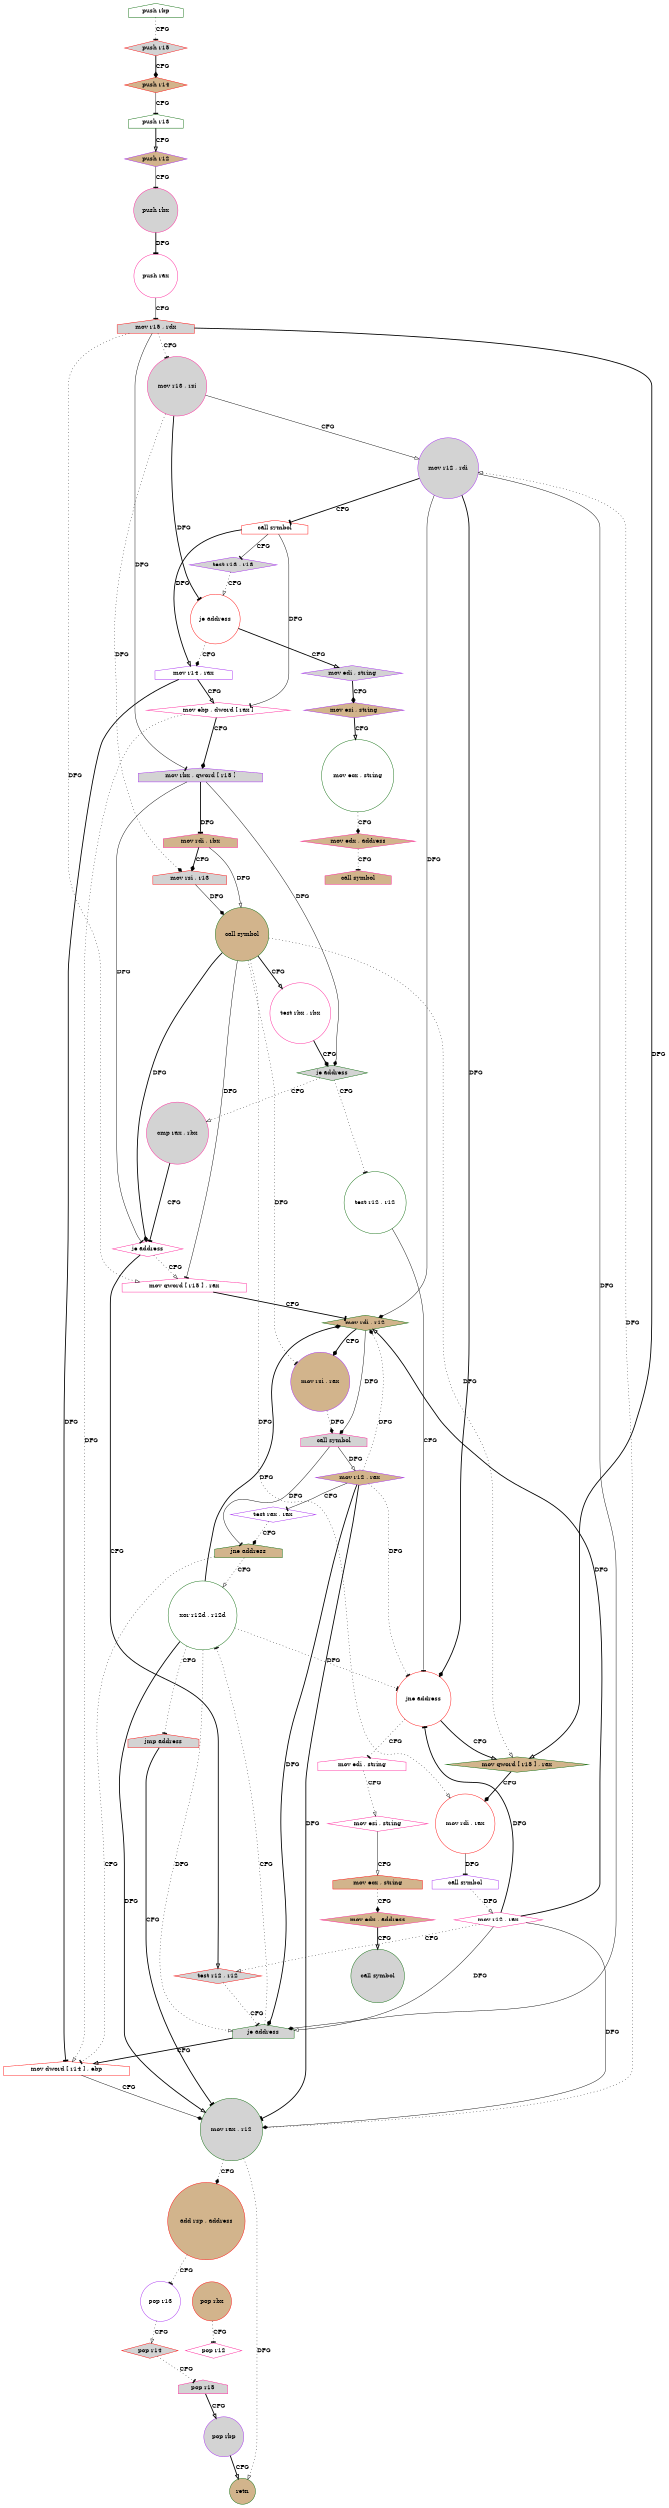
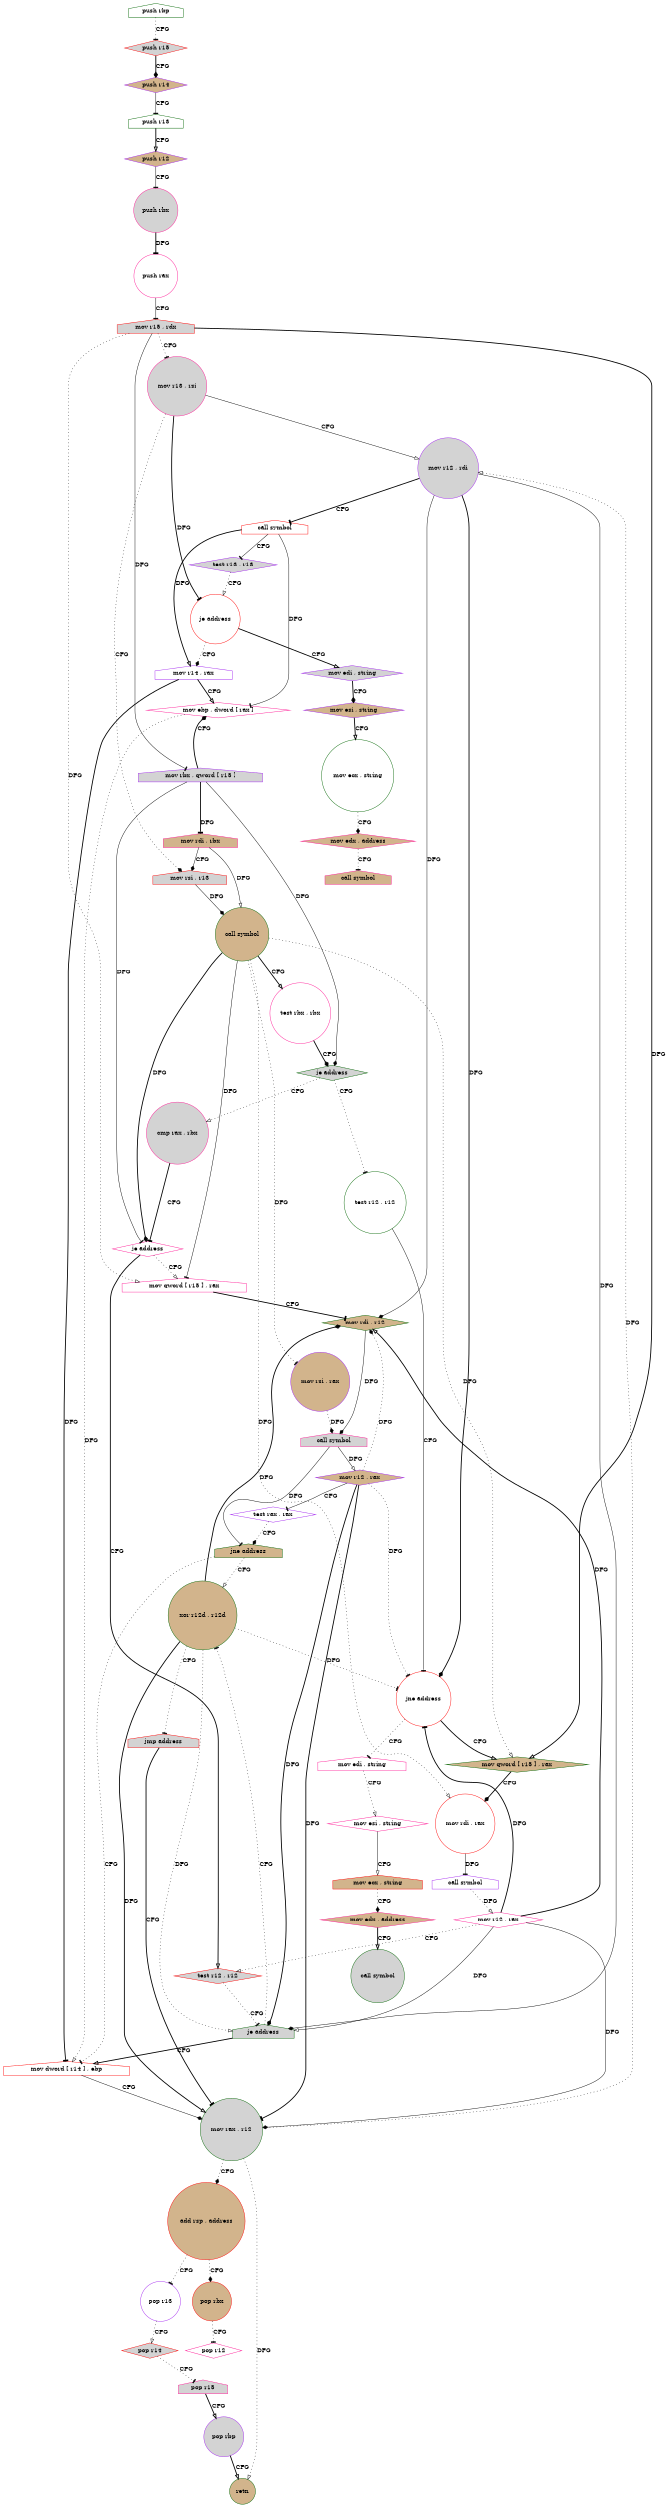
node "push r14": color red -> purple
edge "mov r13 , rsi" -> "mov rsi , r13": label "DFG" -> "CFG"
edge "mov ebp , dword [ rax ]" -> "mov rbx , qword [ r15 ]": reversed
edge "mov rdi , rbx" -> "mov rsi , r13": style bold -> solid
edge "mov rdi , r12" -> "mov rsi , rax": removed, label "CFG"
node "xor r12d , r12d": fillcolor white -> tan
edge "add rsp , address" -> "pop rbx": added, label "CFG"
